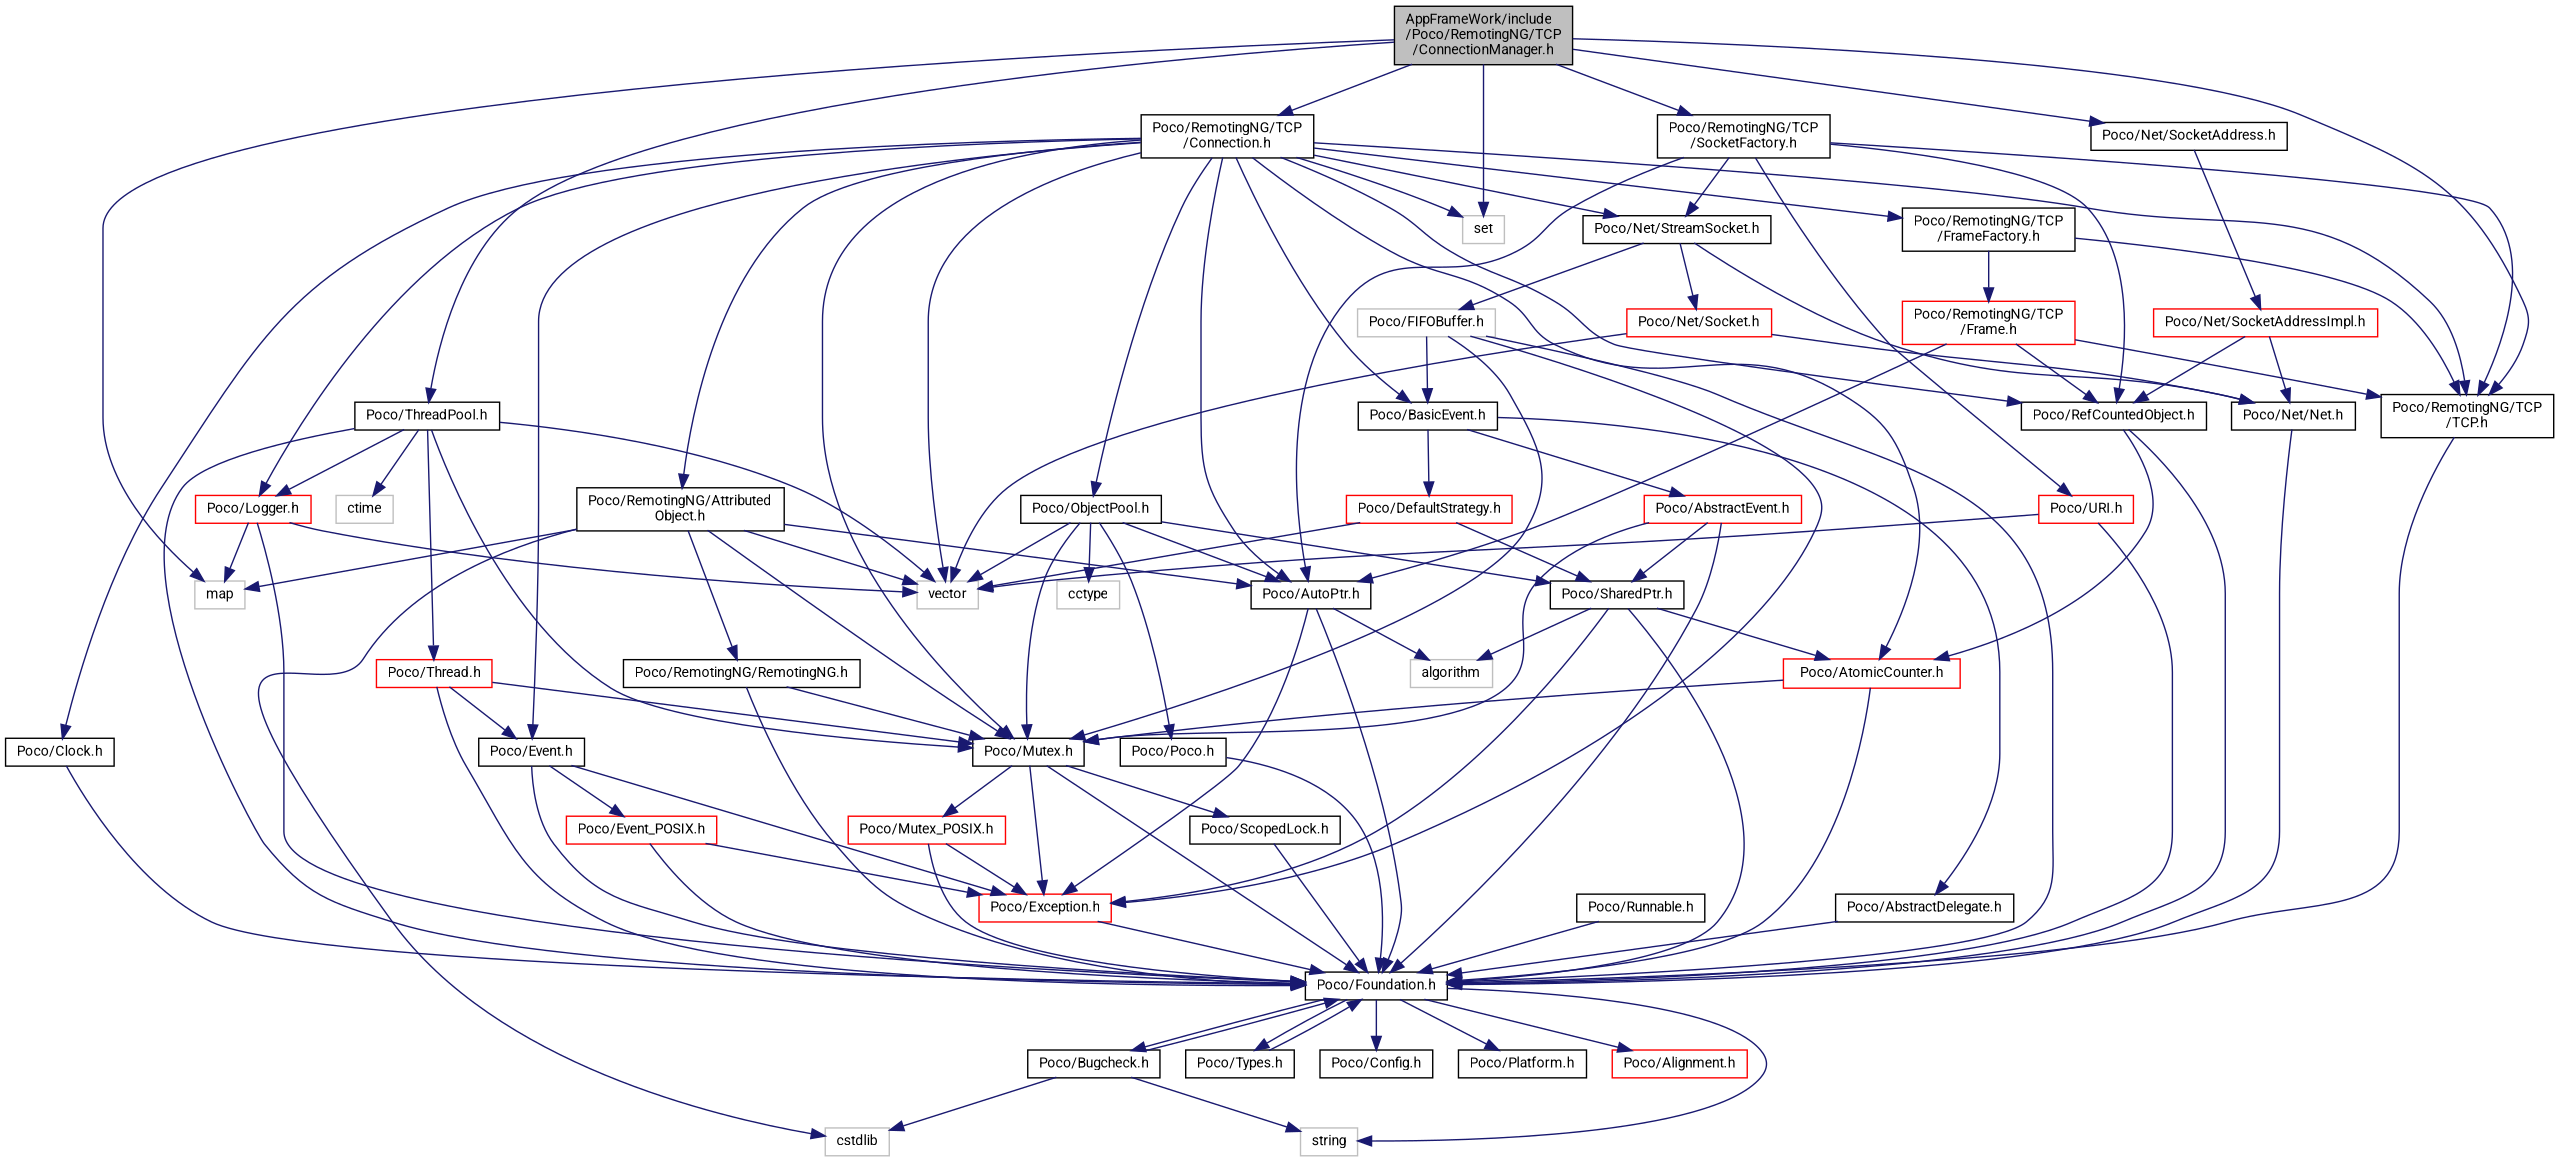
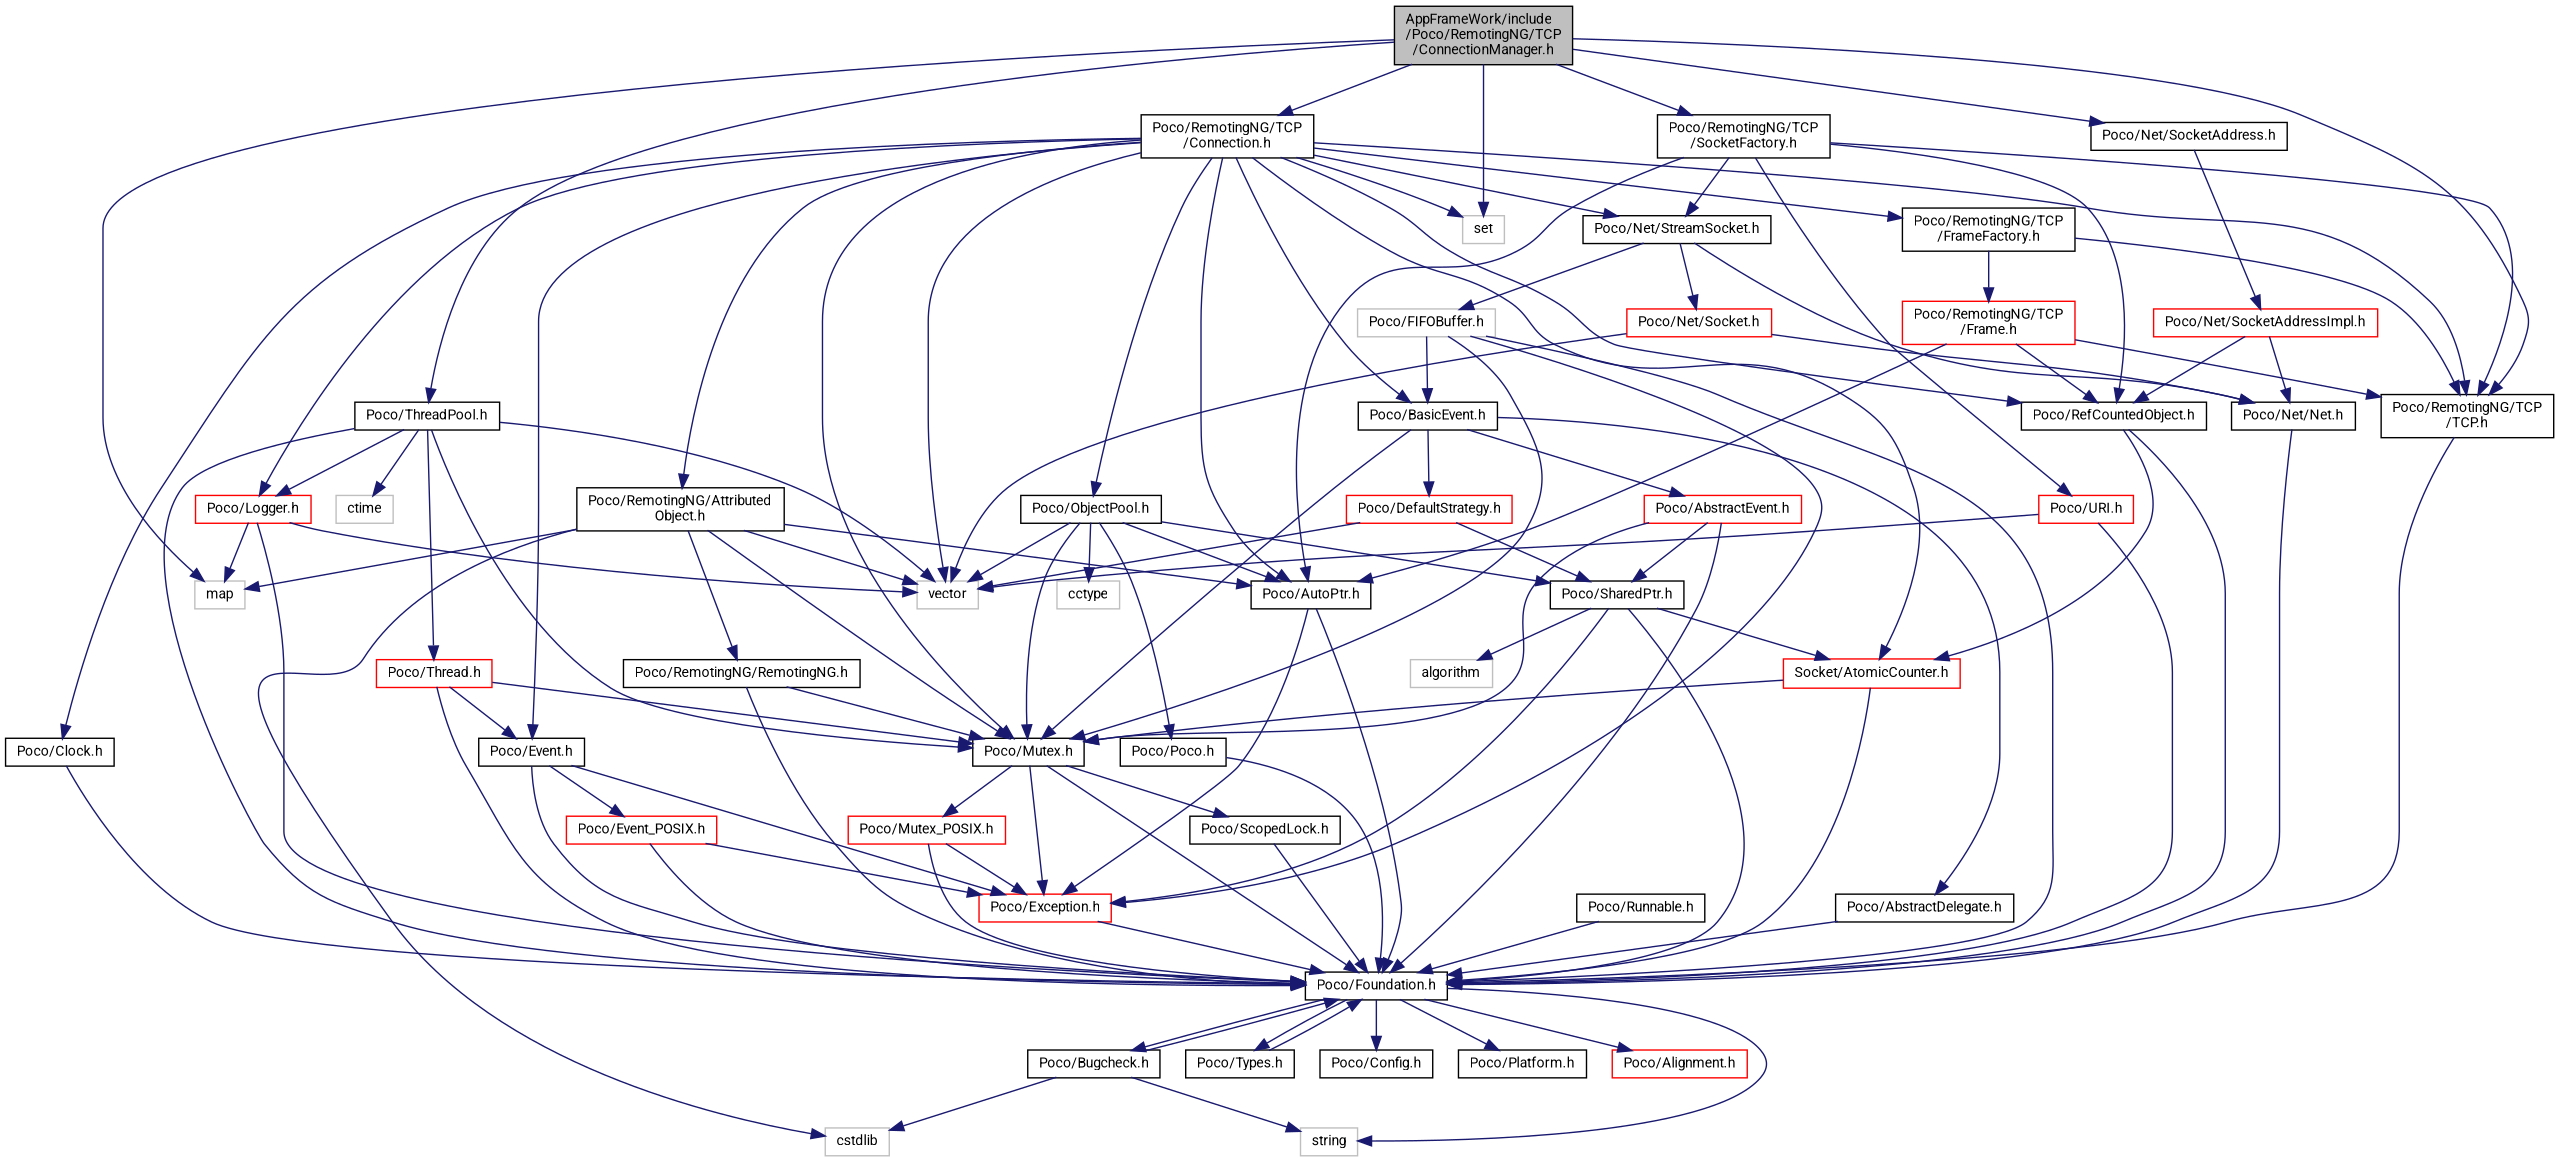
edge "Poco/BasicEvent.h" -> "Poco/Mutex.h": added
edge "Poco/AutoPtr.h" -> "algorithm": removed
node "Poco/AtomicCounter.h": label "Poco/AtomicCounter.h" -> "Socket/AtomicCounter.h"
